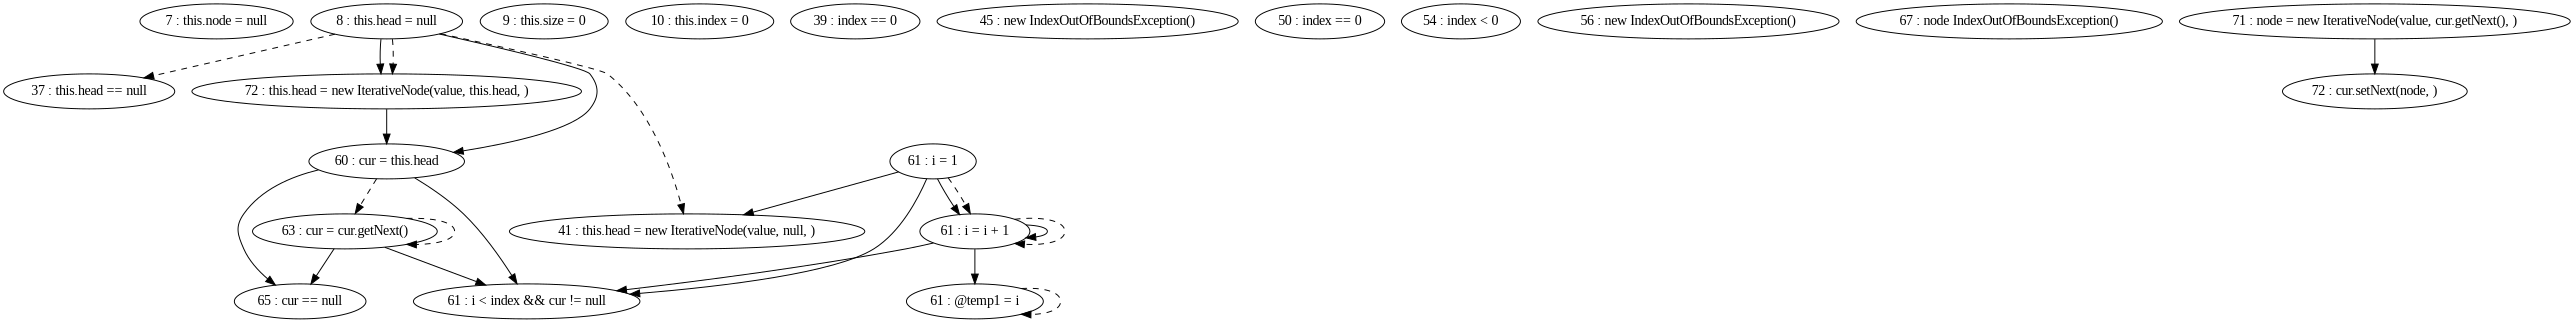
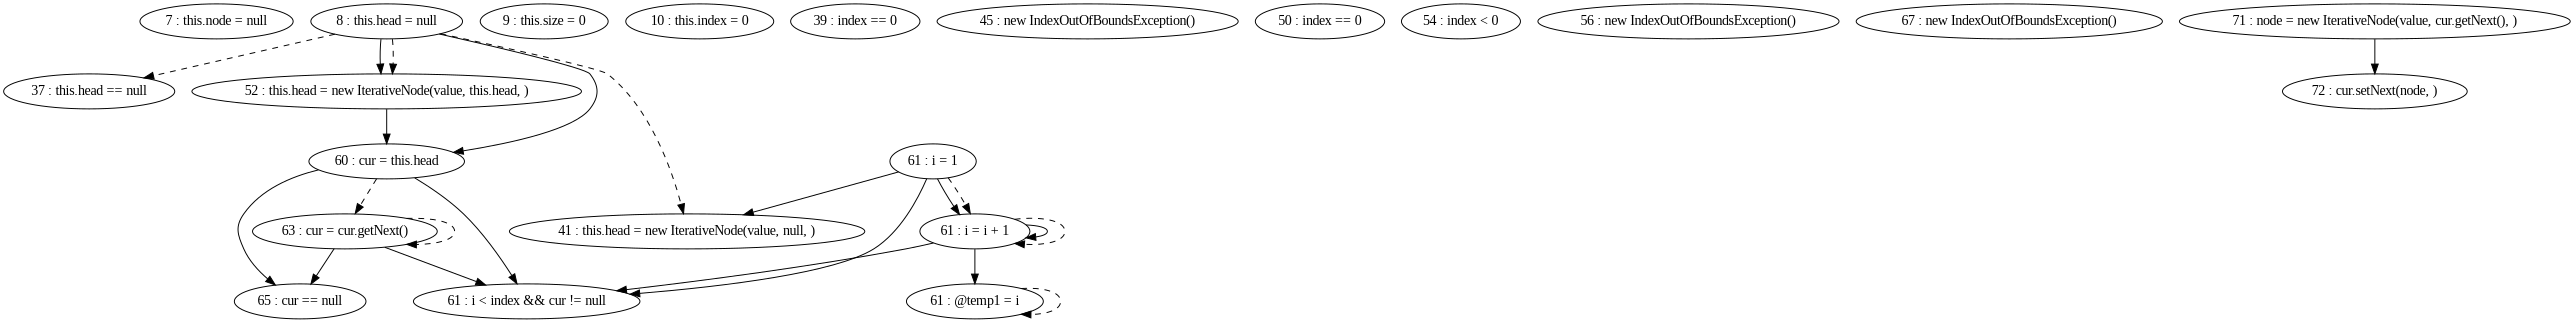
node "67 : node IndexOutOfBoundsException()": label "67 : node IndexOutOfBoundsException()" -> "67 : new IndexOutOfBoundsException()"
node "72 : this.head = new IterativeNode(value, this.head, )": label "72 : this.head = new IterativeNode(value, this.head, )" -> "52 : this.head = new IterativeNode(value, this.head, )"
